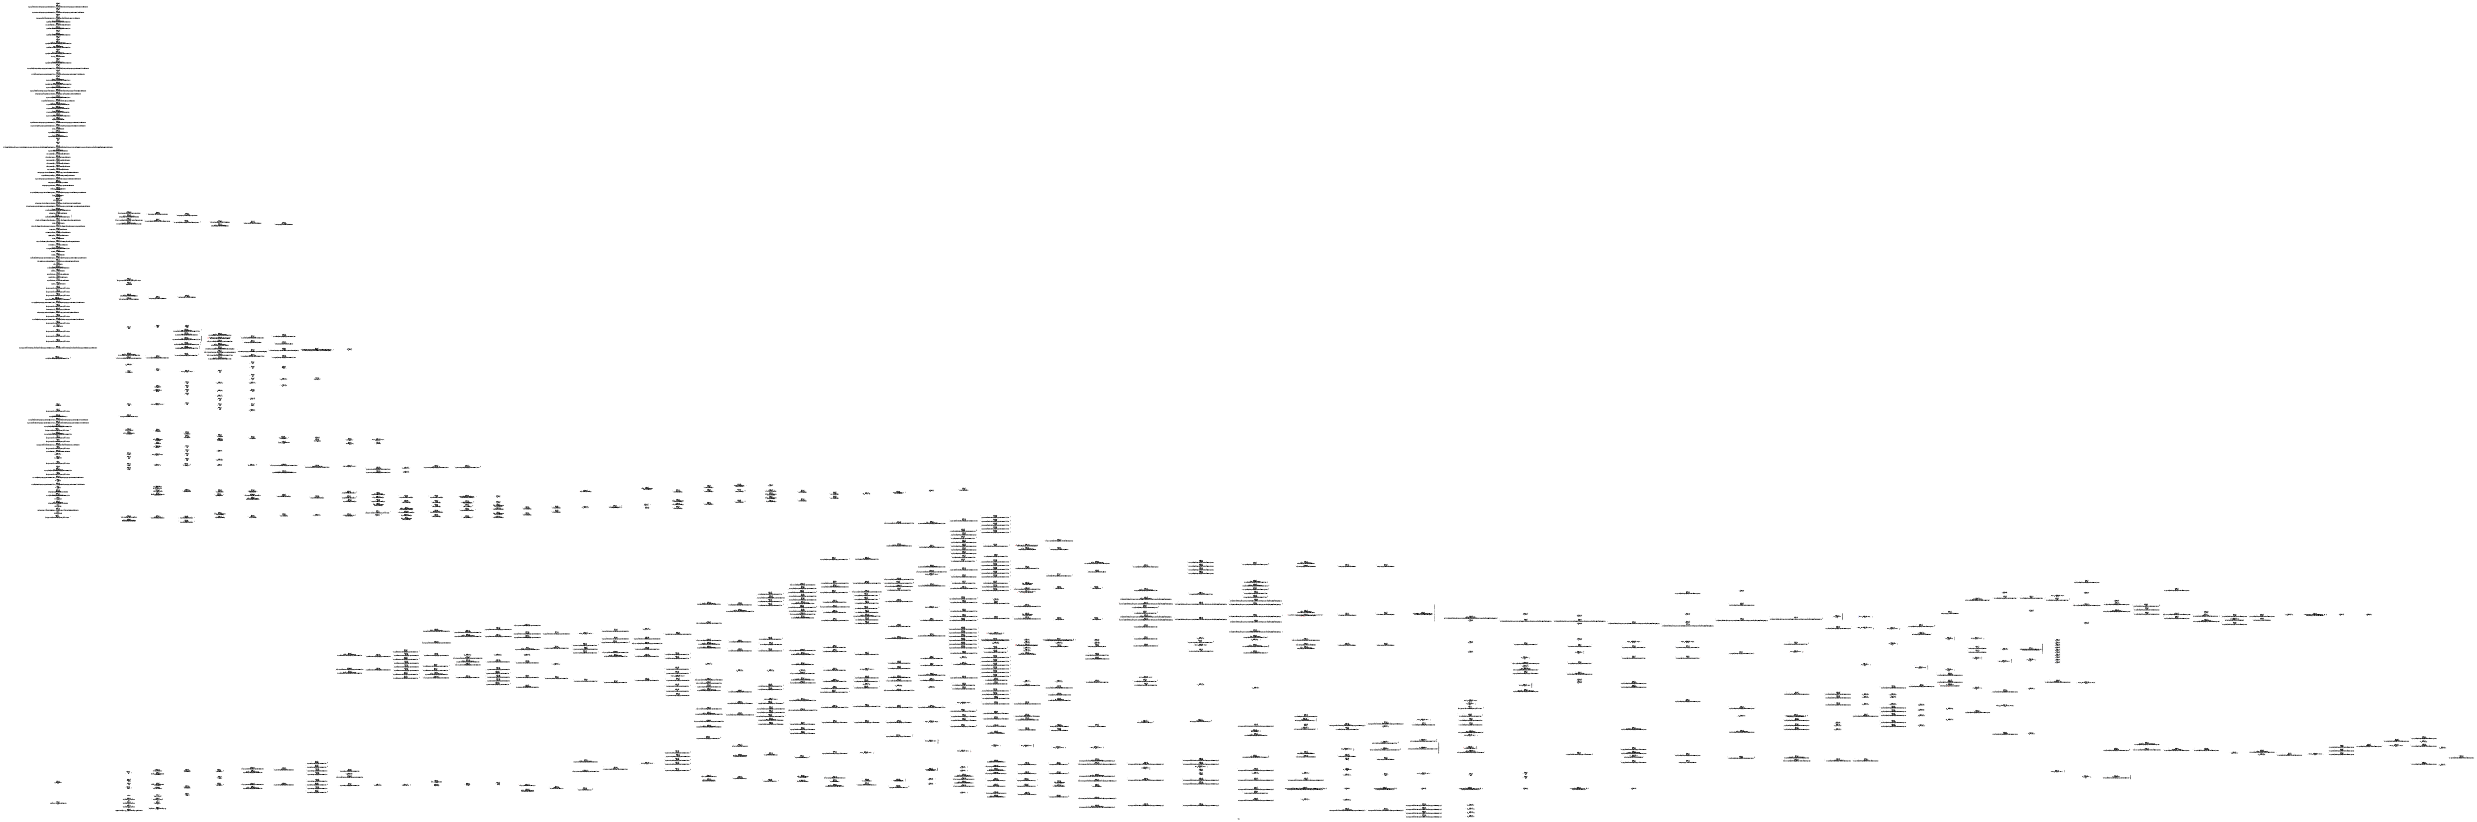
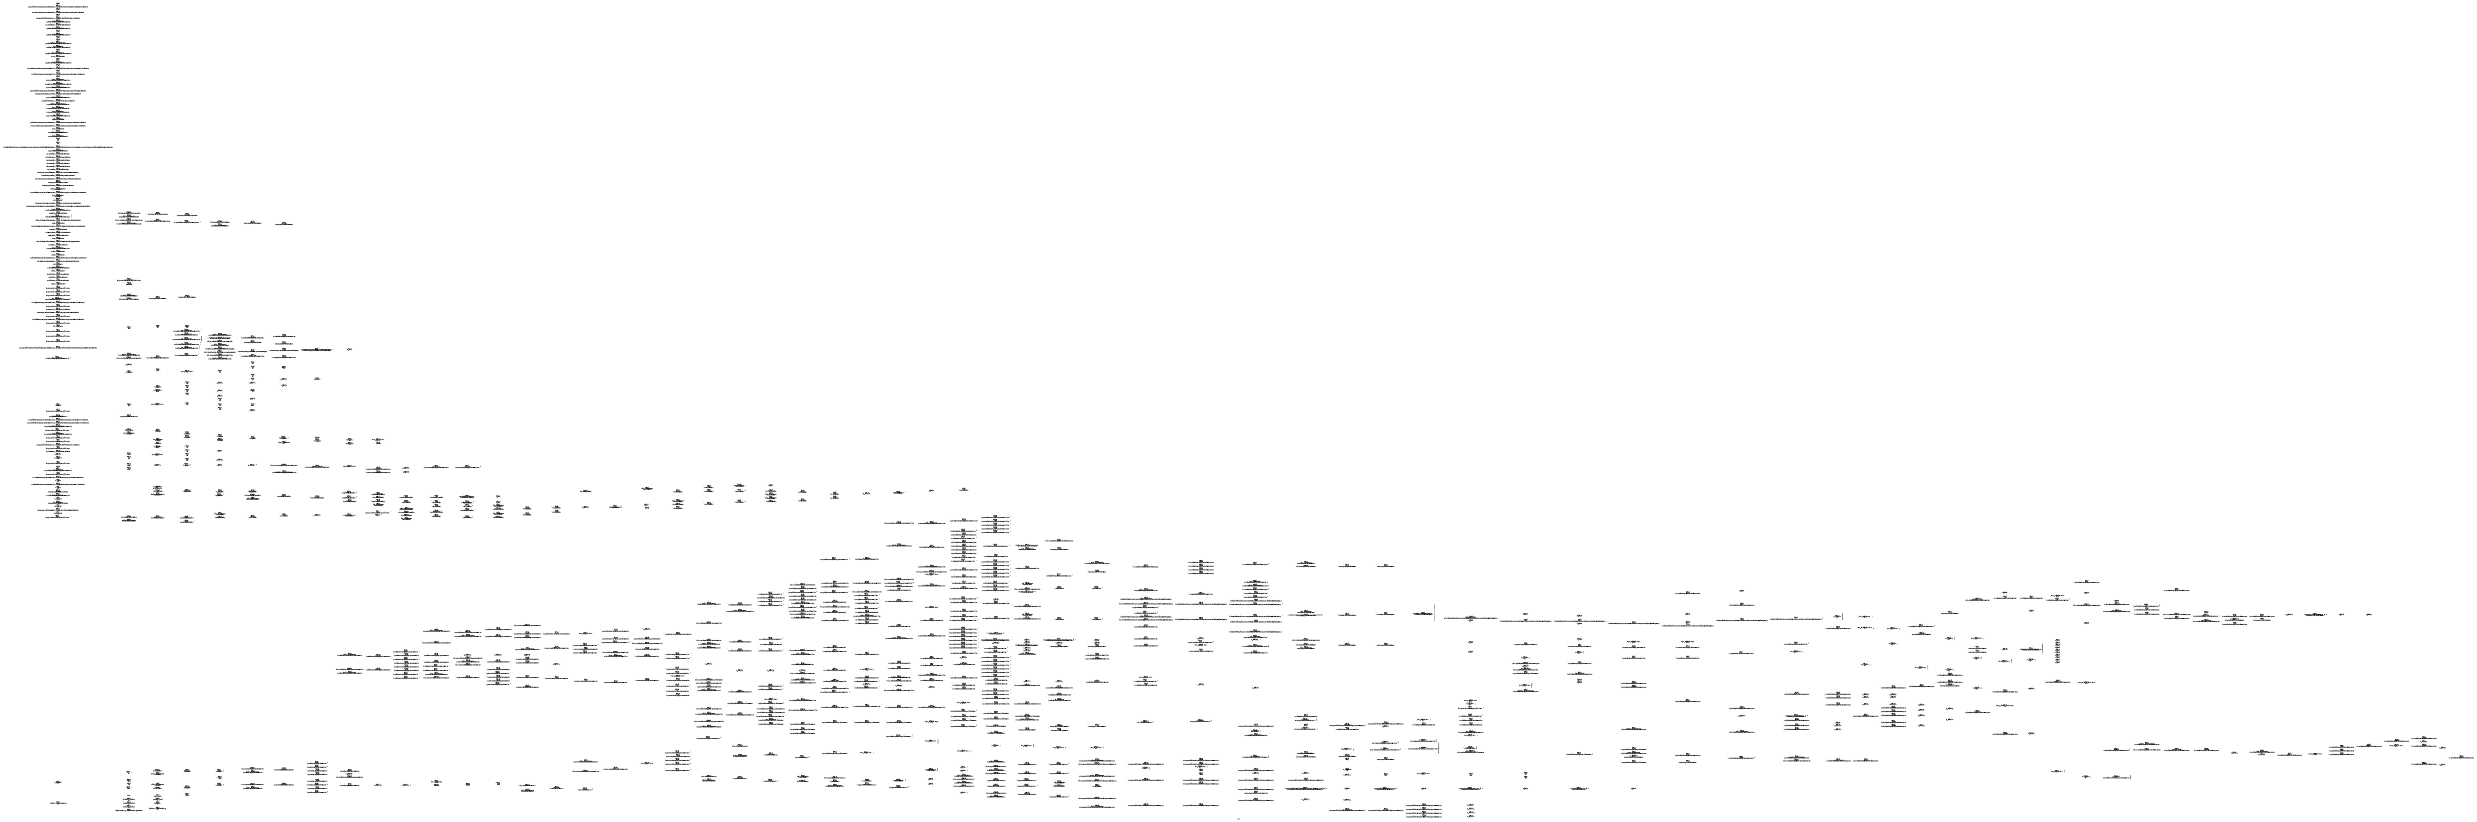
node "NodeID: 593": added
node "NodeID: 270": added
